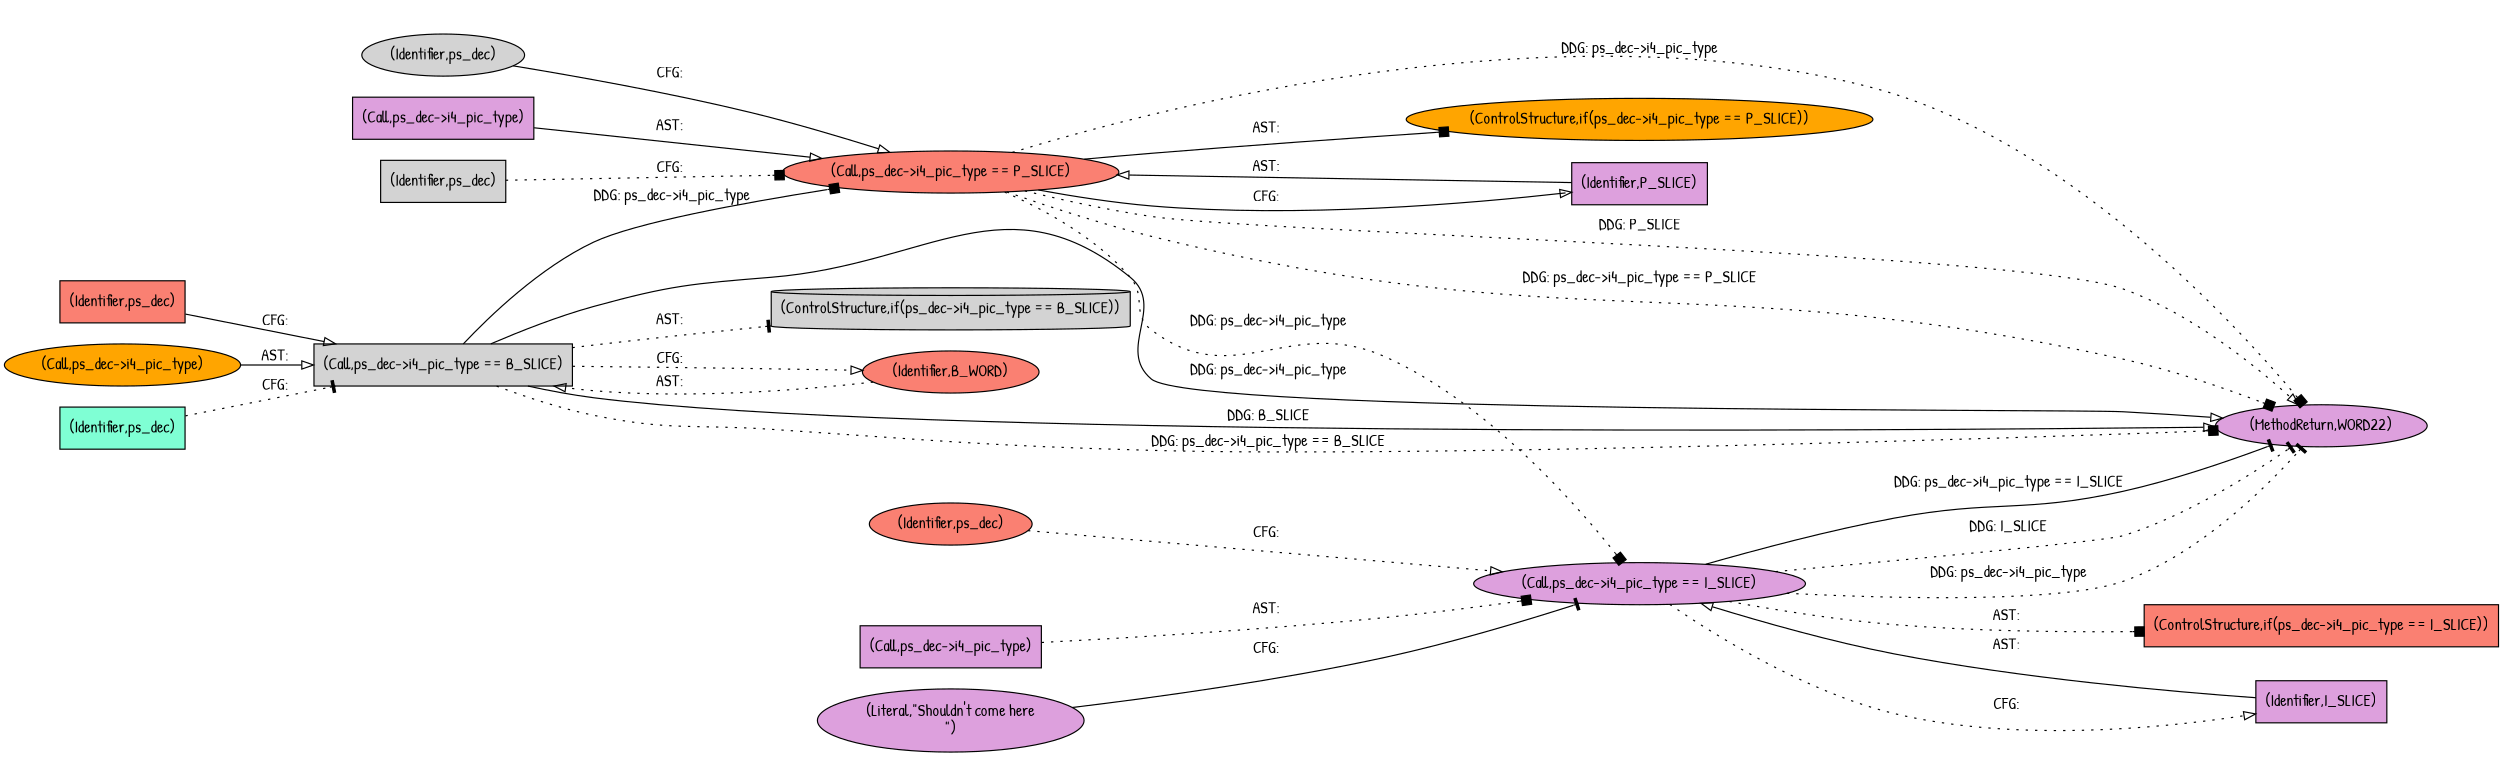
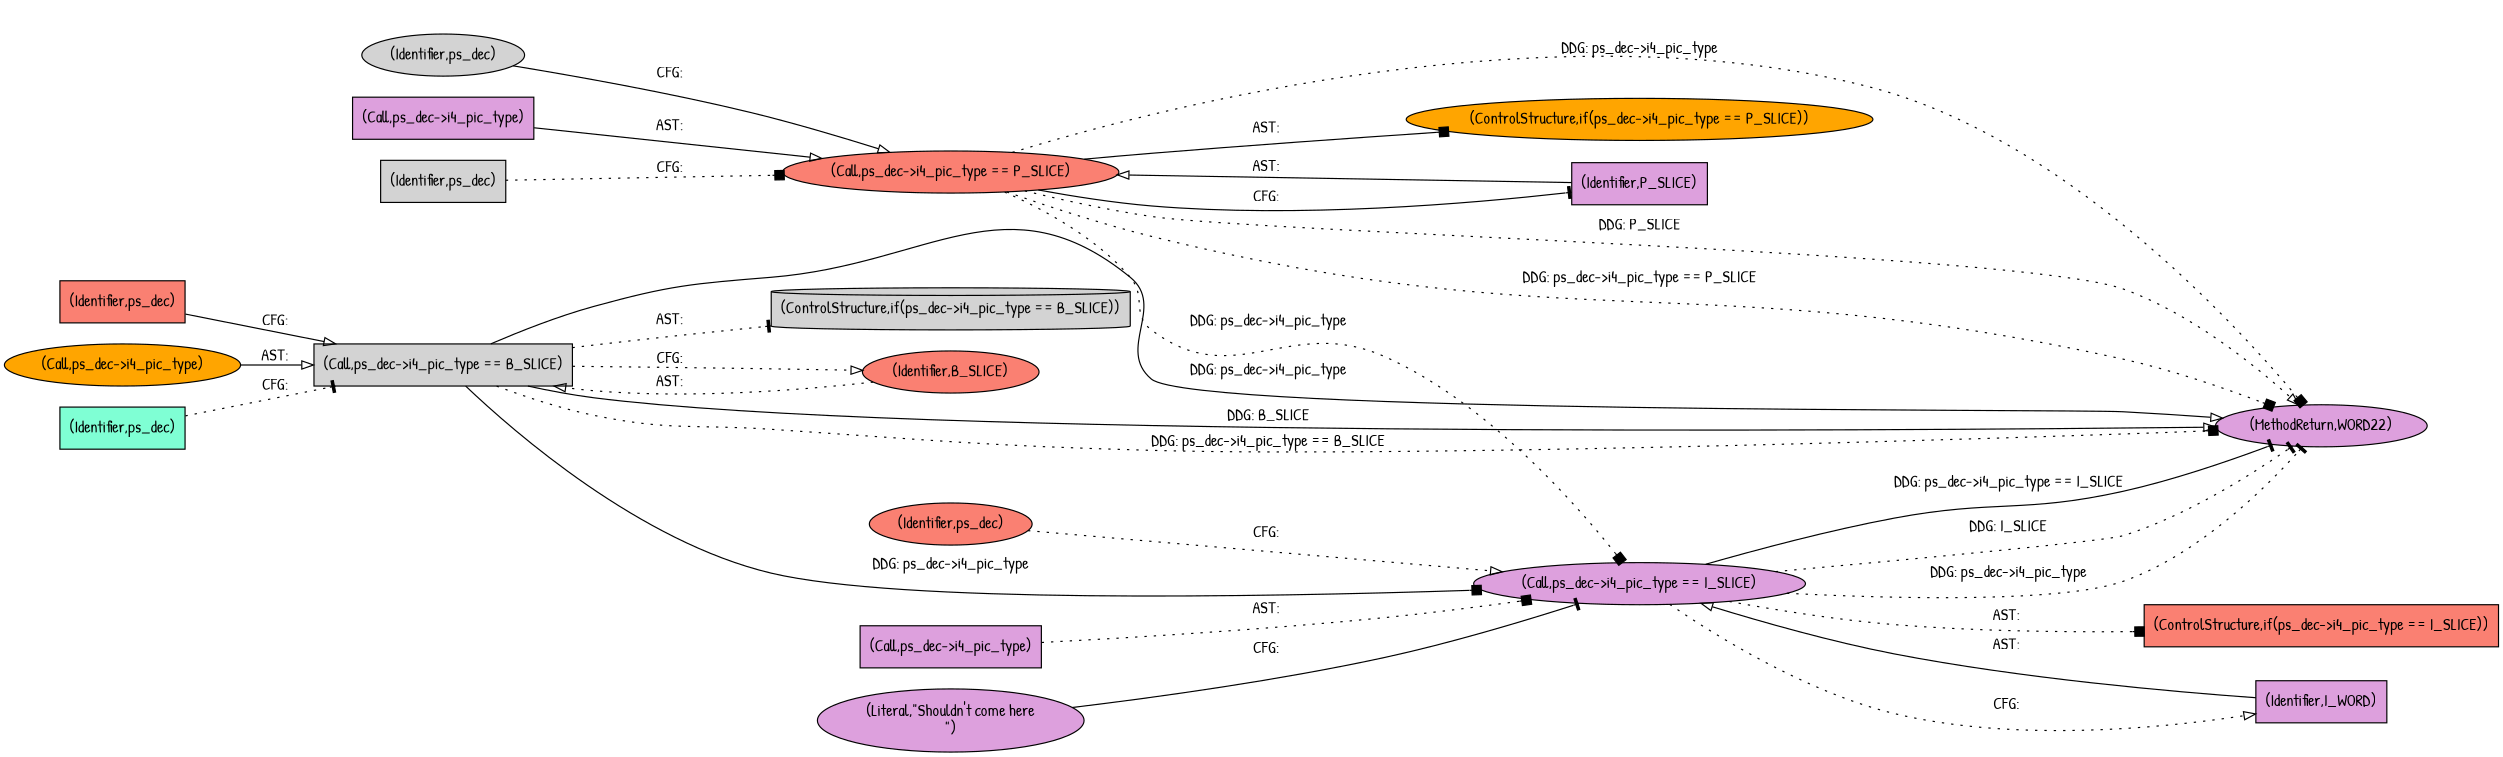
edge "(Call,ps_dec->i4_pic_type == P_SLICE)" -> "(Identifier,P_SLICE)": arrowhead onormal -> tee
edge "(Call,ps_dec->i4_pic_type == B_SLICE)" -> "(Call,ps_dec->i4_pic_type == P_SLICE)": now "(Call,ps_dec->i4_pic_type == B_SLICE)" -> "(Call,ps_dec->i4_pic_type == I_SLICE)"
node "(Identifier,B_WORD)": label "(Identifier,B_WORD)" -> "(Identifier,B_SLICE)"
node "(Identifier,I_SLICE)": label "(Identifier,I_SLICE)" -> "(Identifier,I_WORD)"
